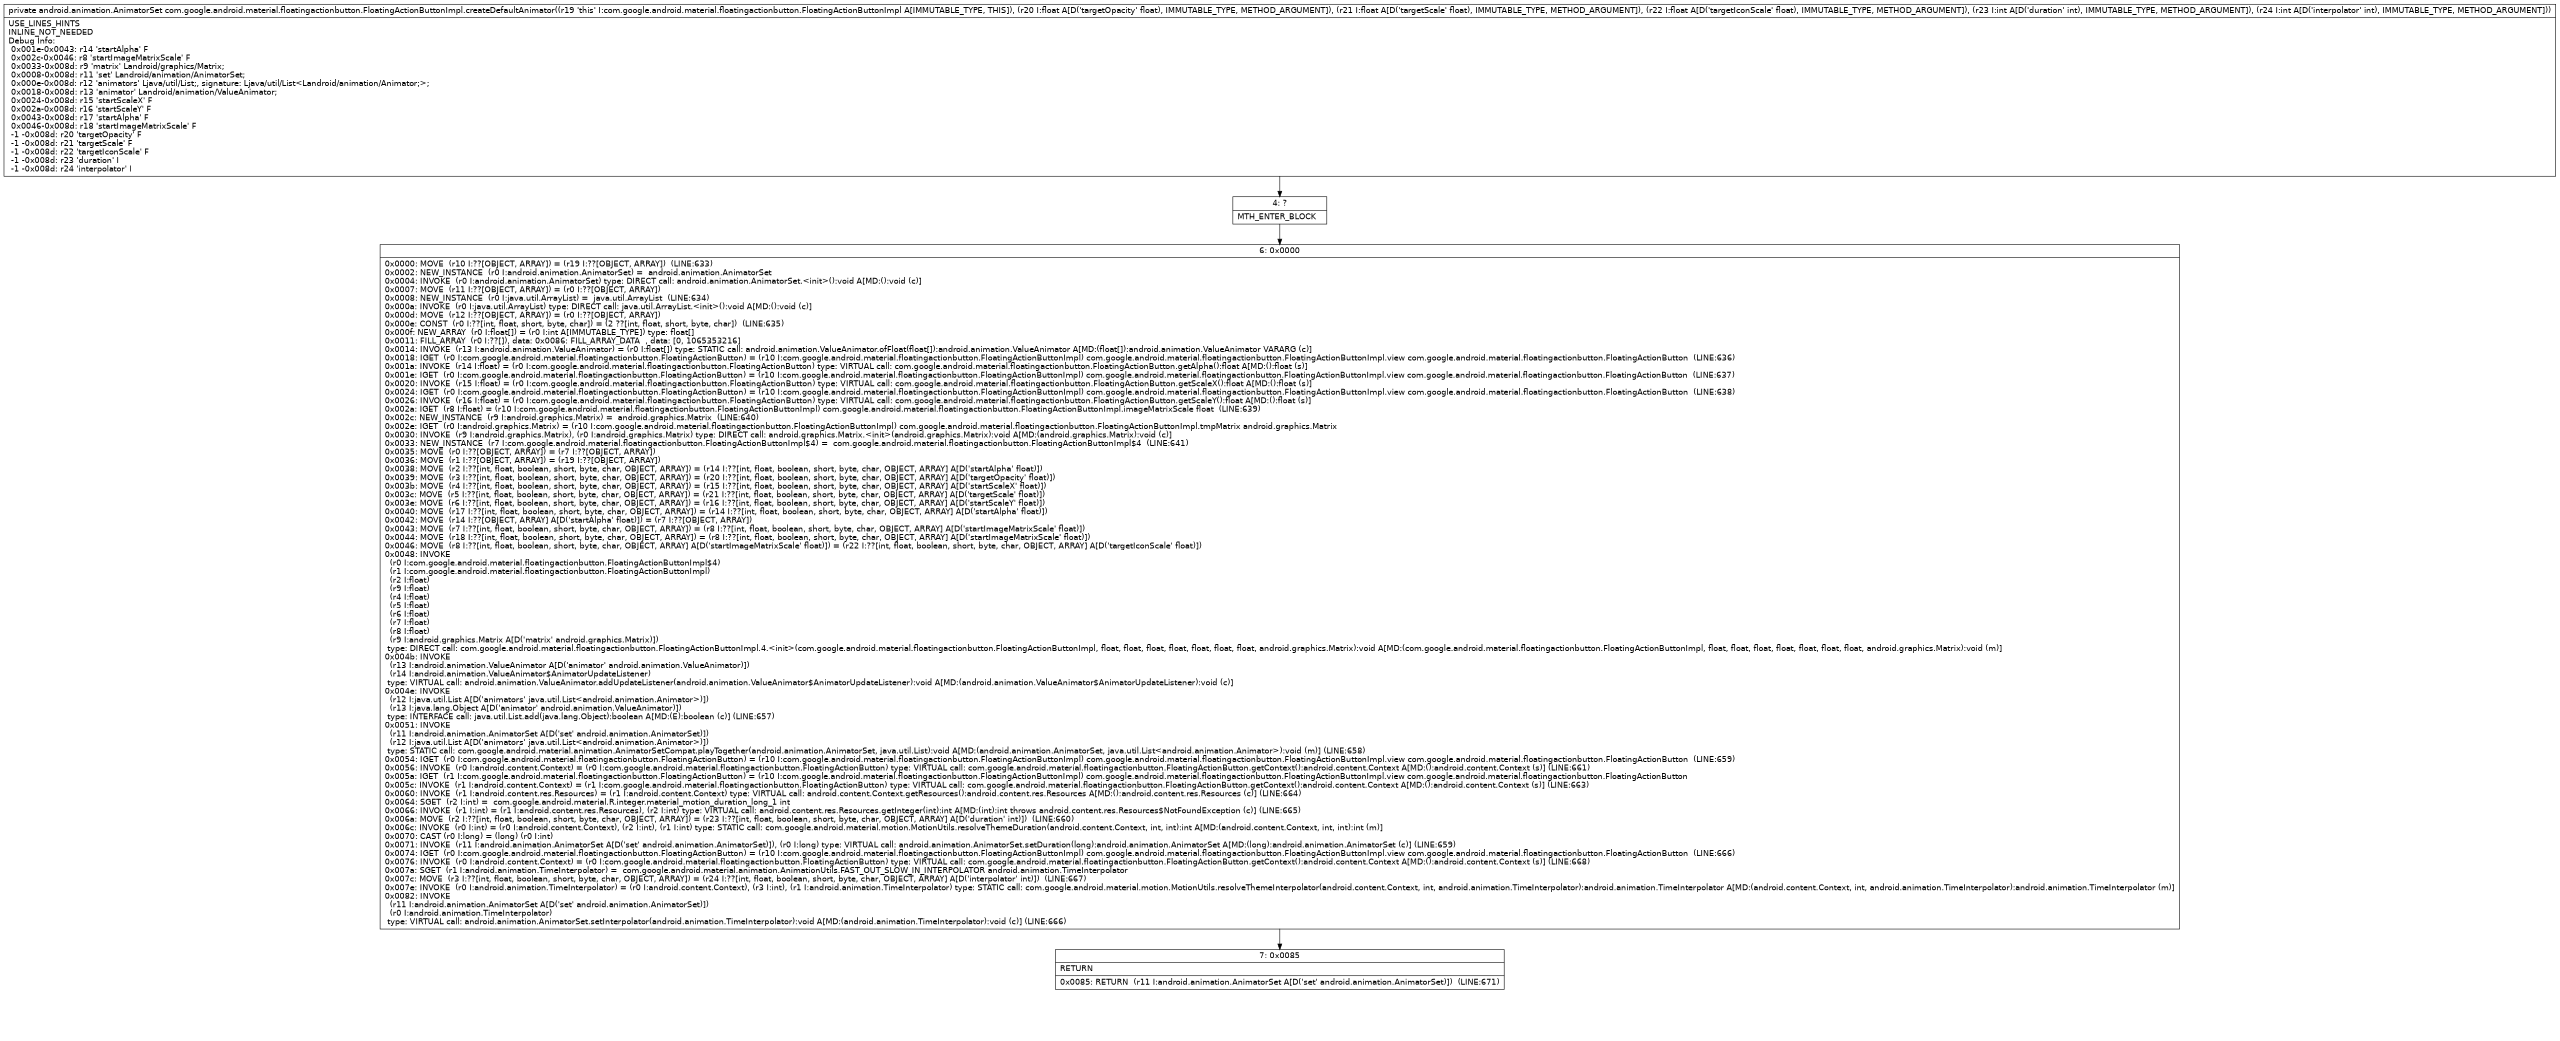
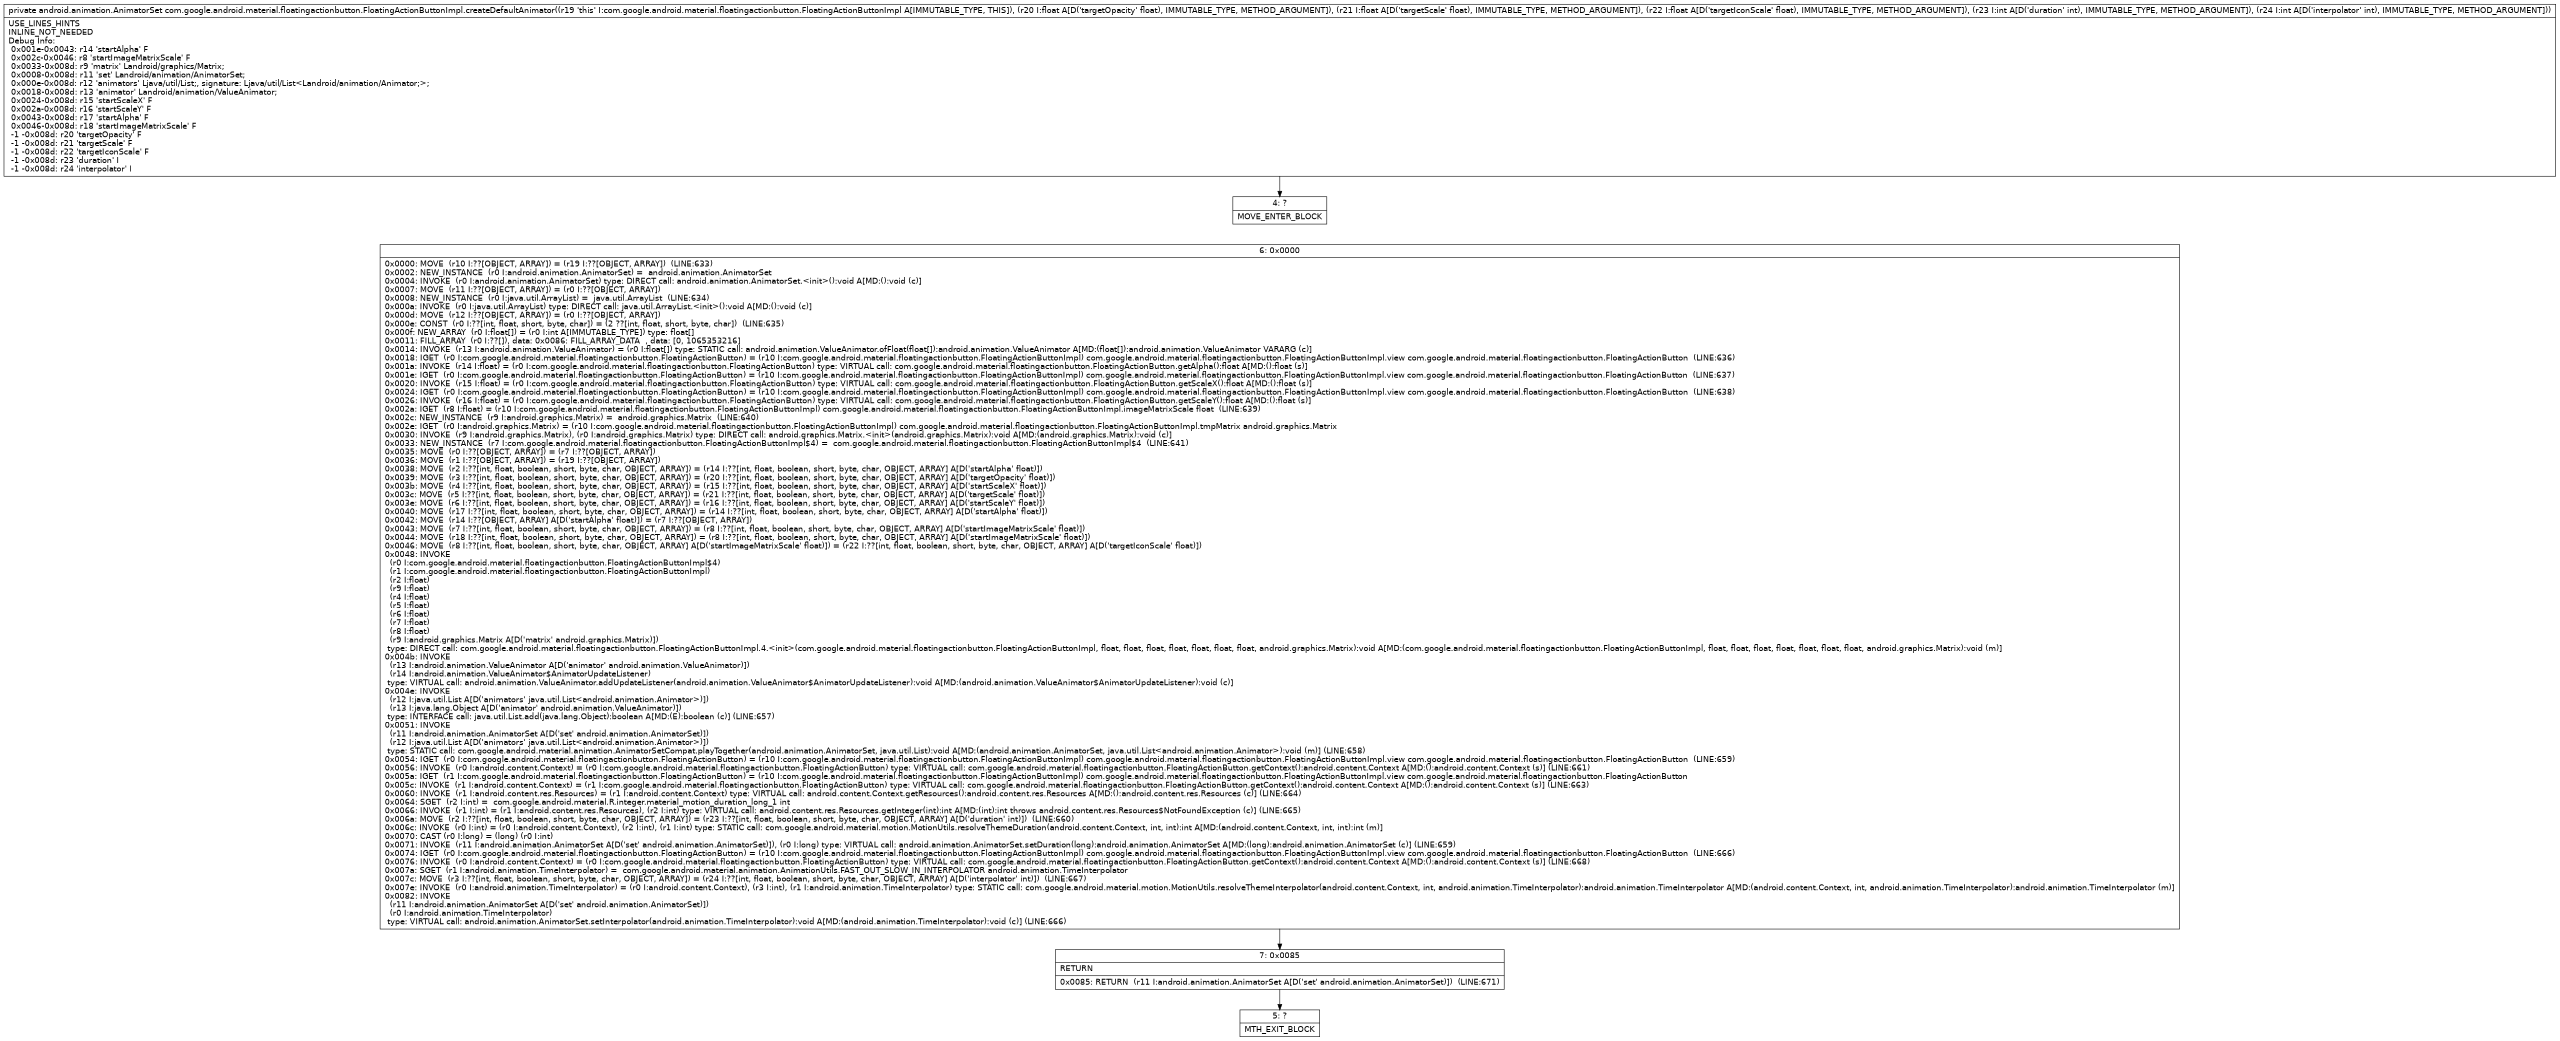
node "4: ?": text "MTH_ENTER_BLOCK" -> "MOVE_ENTER_BLOCK"
edge "4: ?" -> "6: 0x0000": removed
node "5: ?": added
